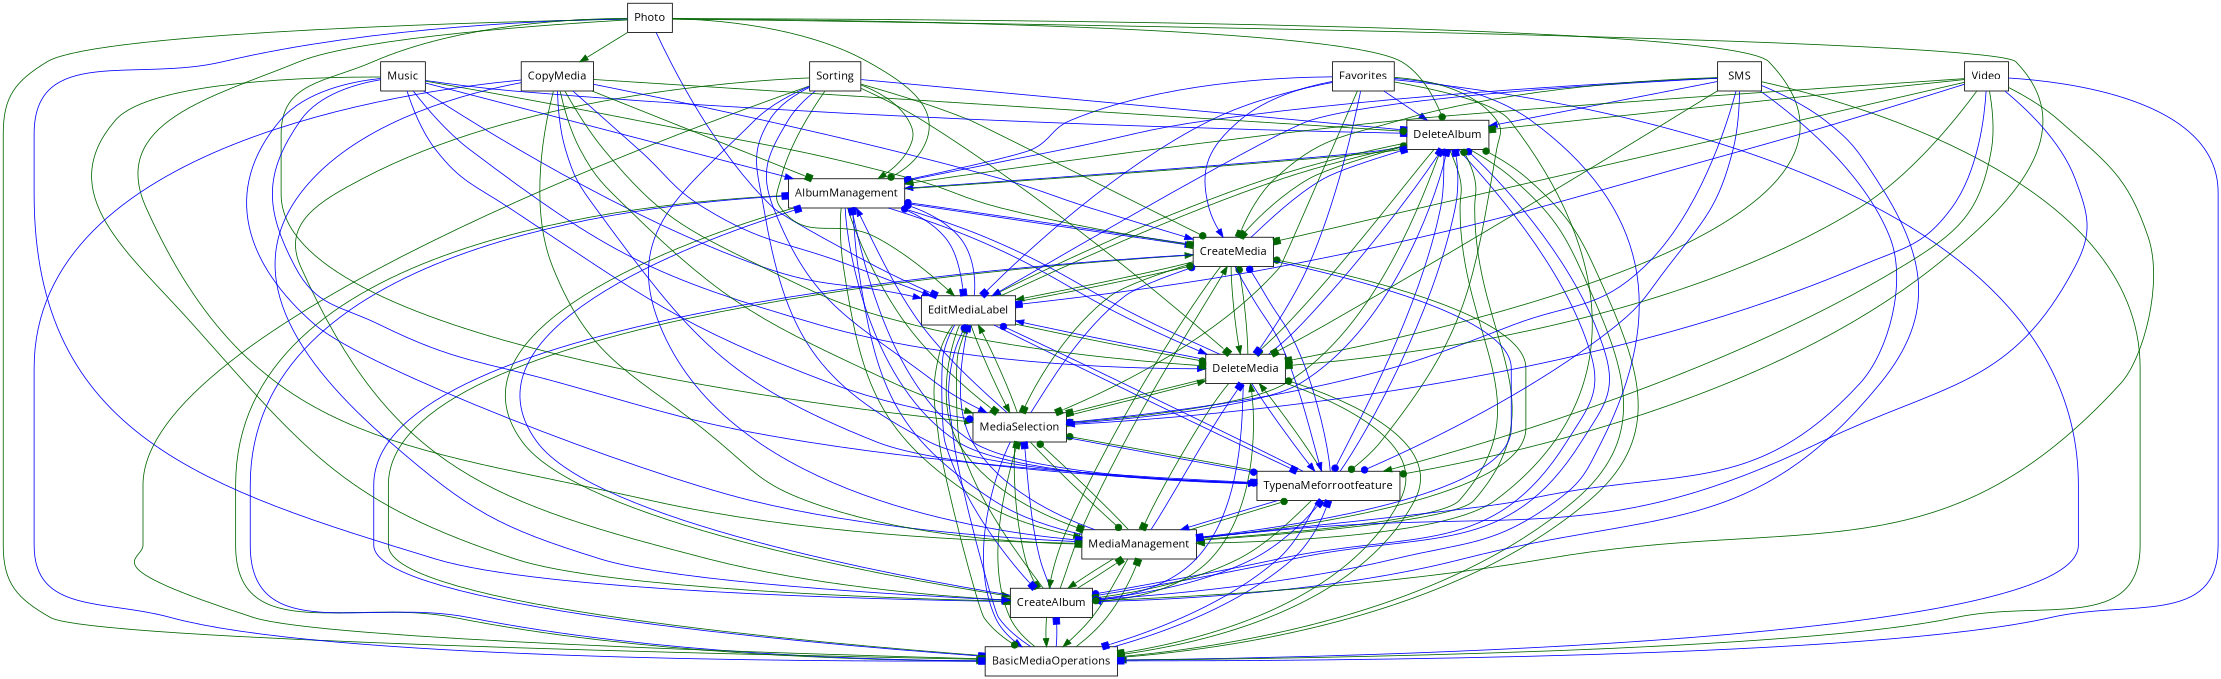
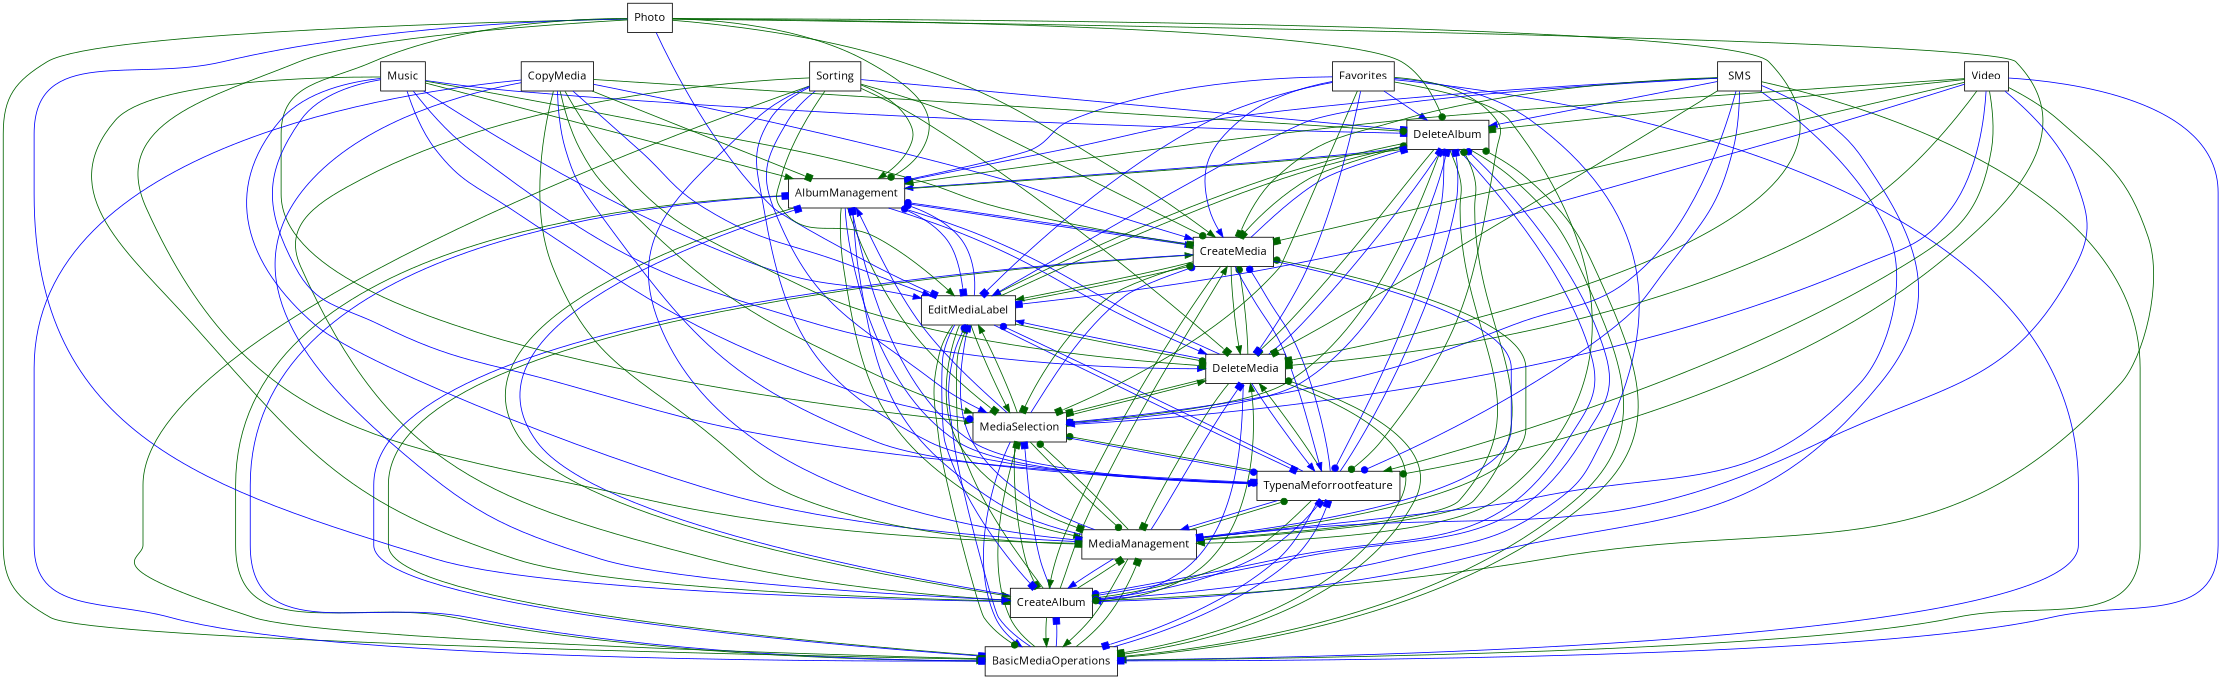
edge "Photo" -> "CopyMedia": now "Photo" -> "CreateMedia"
edge "Music" -> "AlbumManagement": color blue -> darkgreen
edge "MediaManagement" -> "CreateAlbum": color darkgreen -> blue
